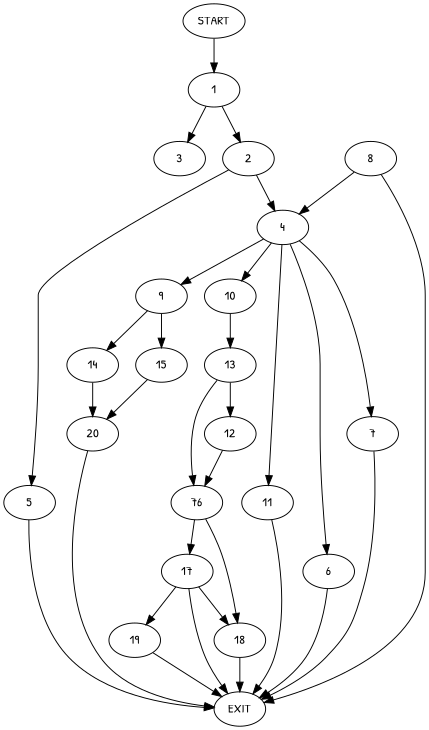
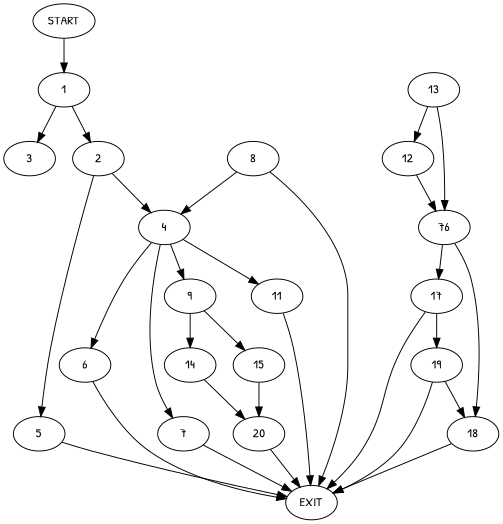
node "10": removed
edge "17" -> "18": now "19" -> "18"
